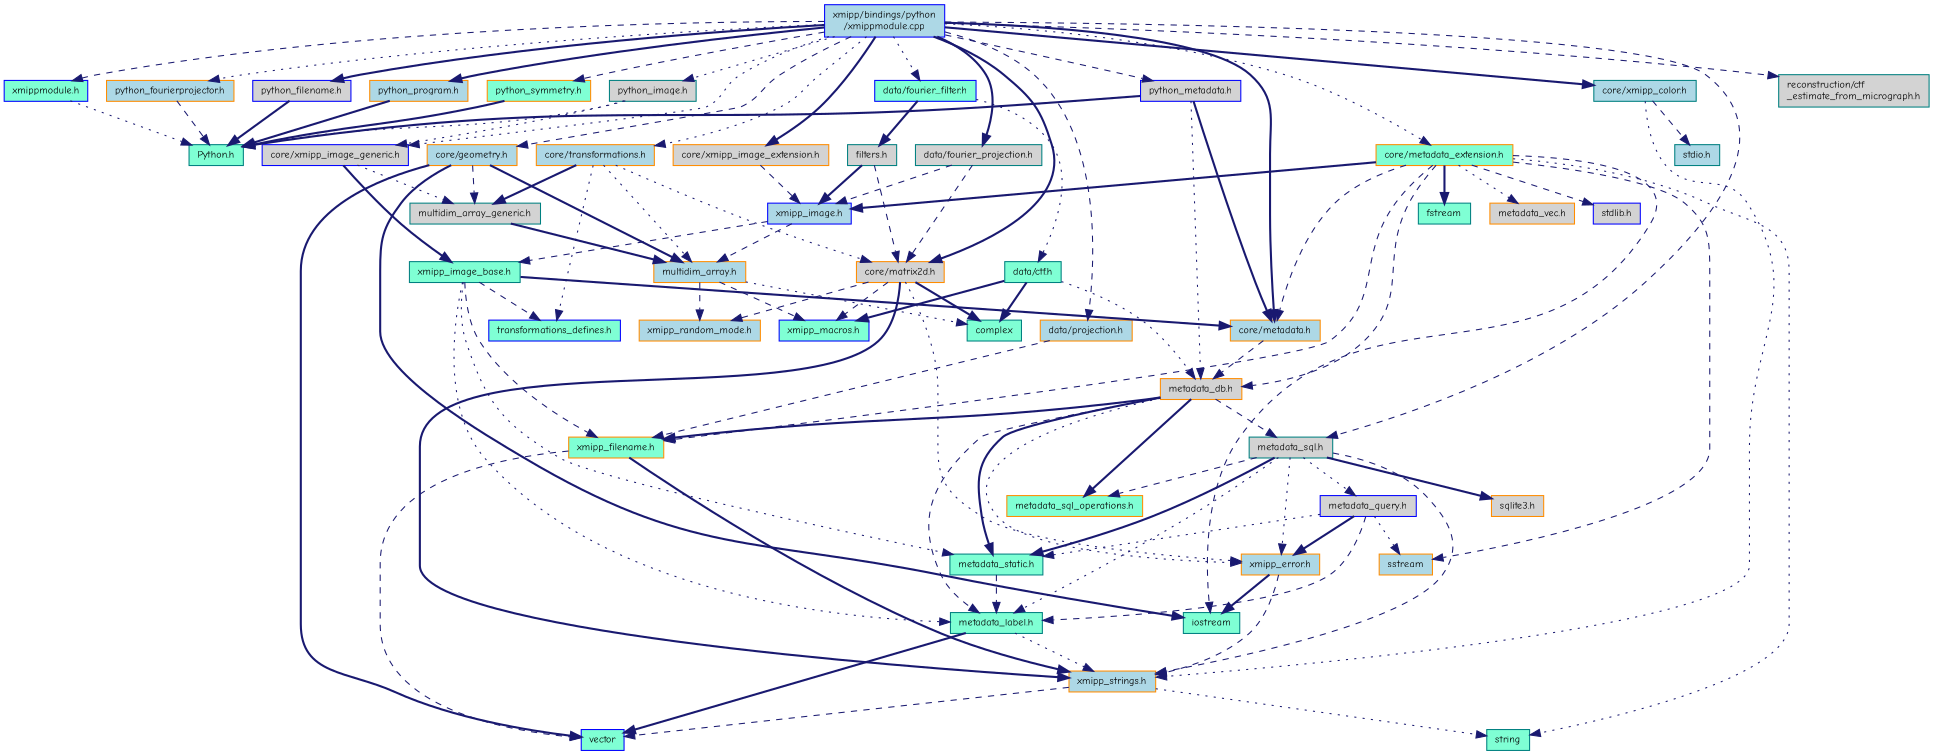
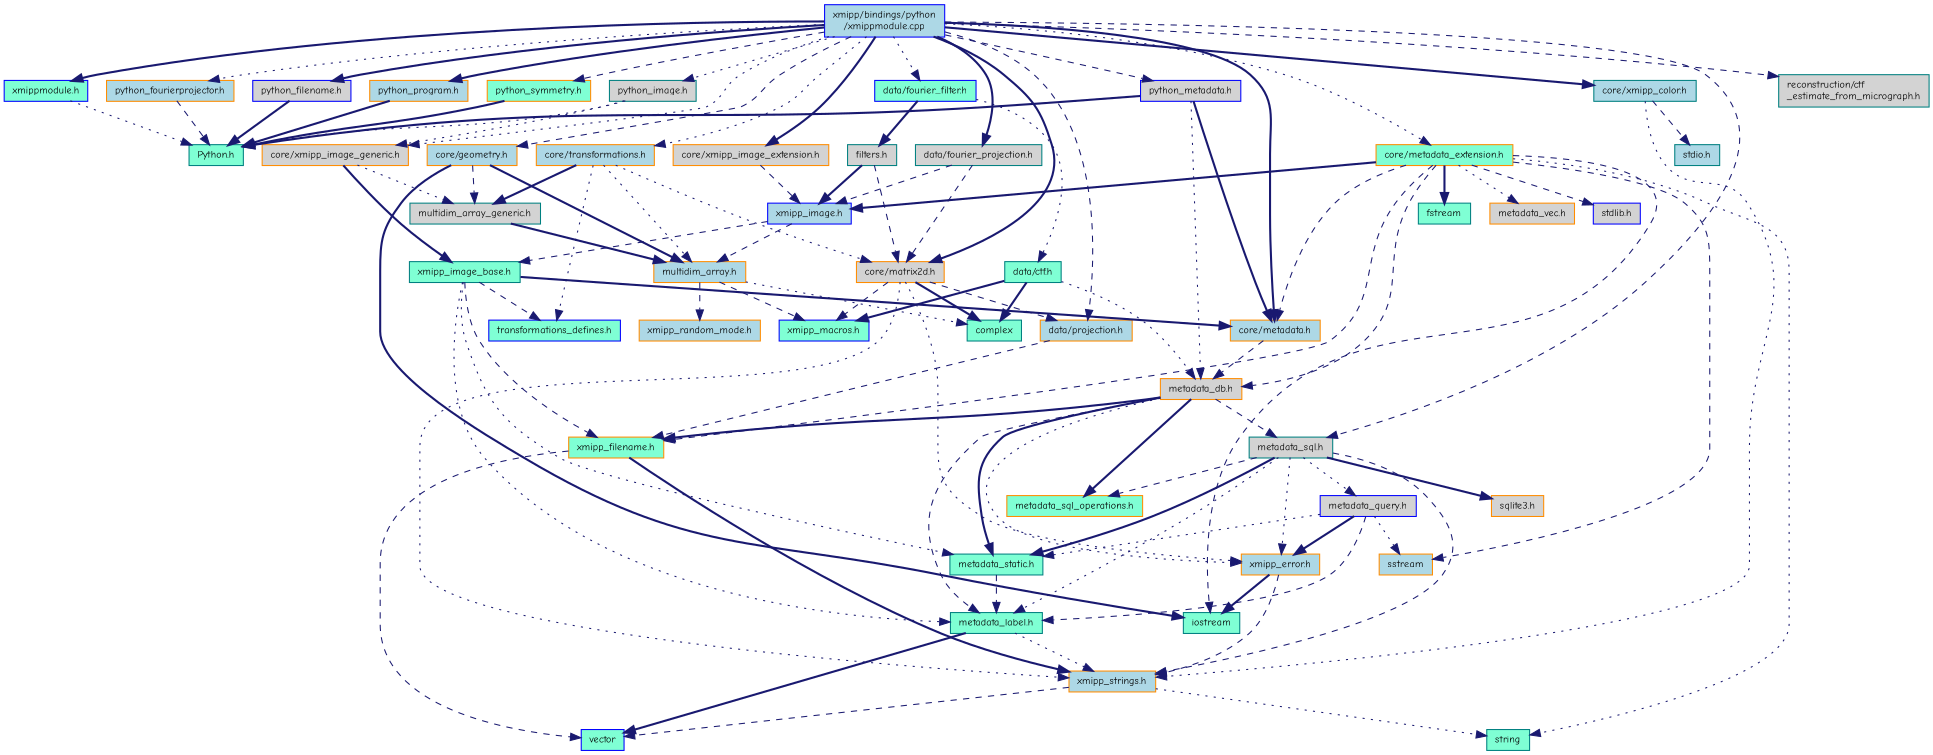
edge "xmipp/bindings/python /xmippmodule.cpp" -> "xmippmodule.h": style dashed -> bold
node "core/xmipp_image_generic.h": color blue -> darkorange
edge "core/matrix2d.h" -> "xmipp_random_mode.h": now "core/matrix2d.h" -> "data/projection.h"
edge "core/geometry.h" -> "vector": removed
edge "core/matrix2d.h" -> "xmipp_strings.h": style bold -> dotted
